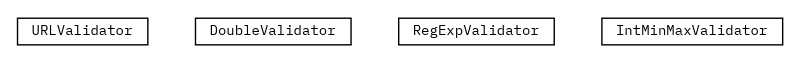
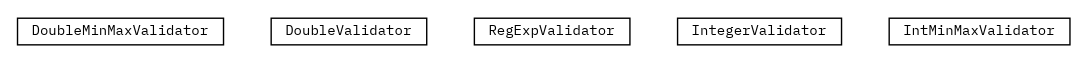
node "URLValidator": removed
node "DoubleMinMaxValidator": added
node "IntegerValidator": added
